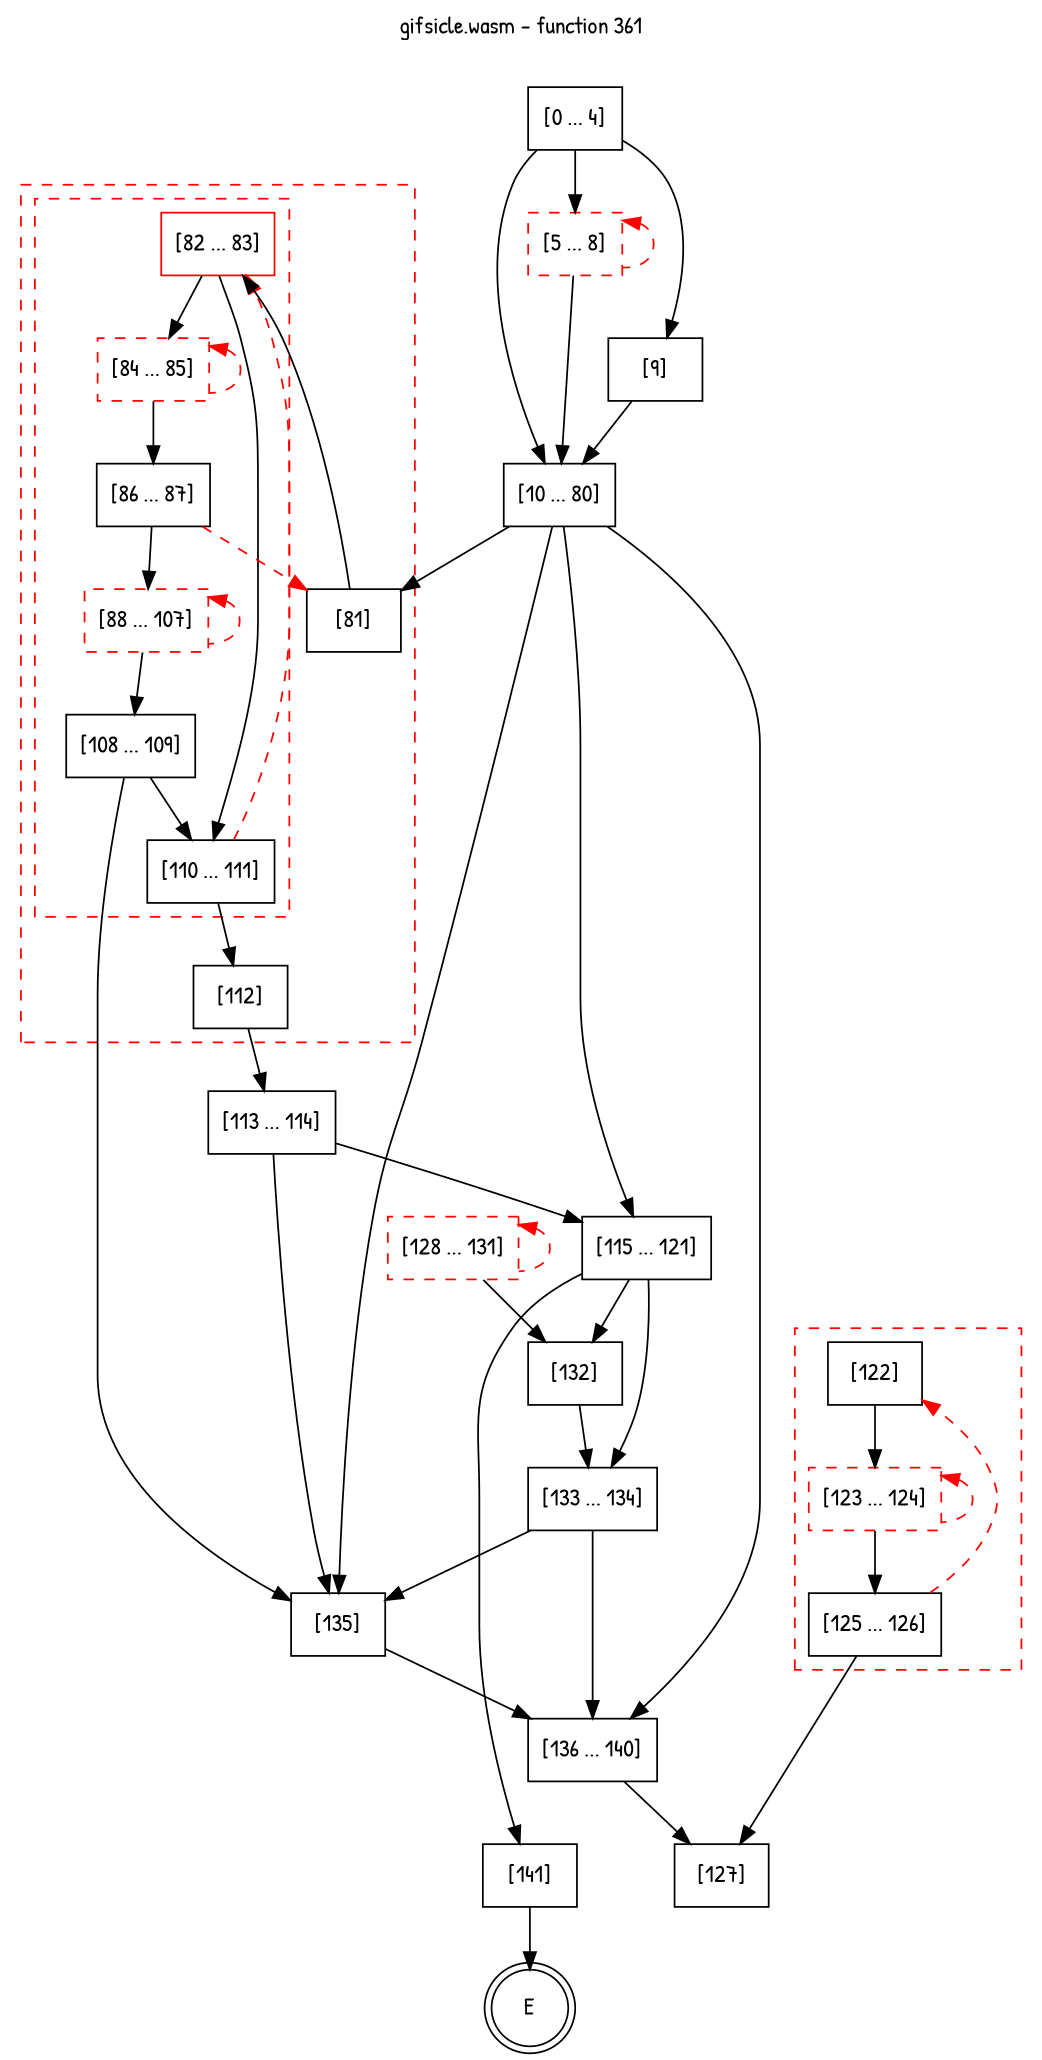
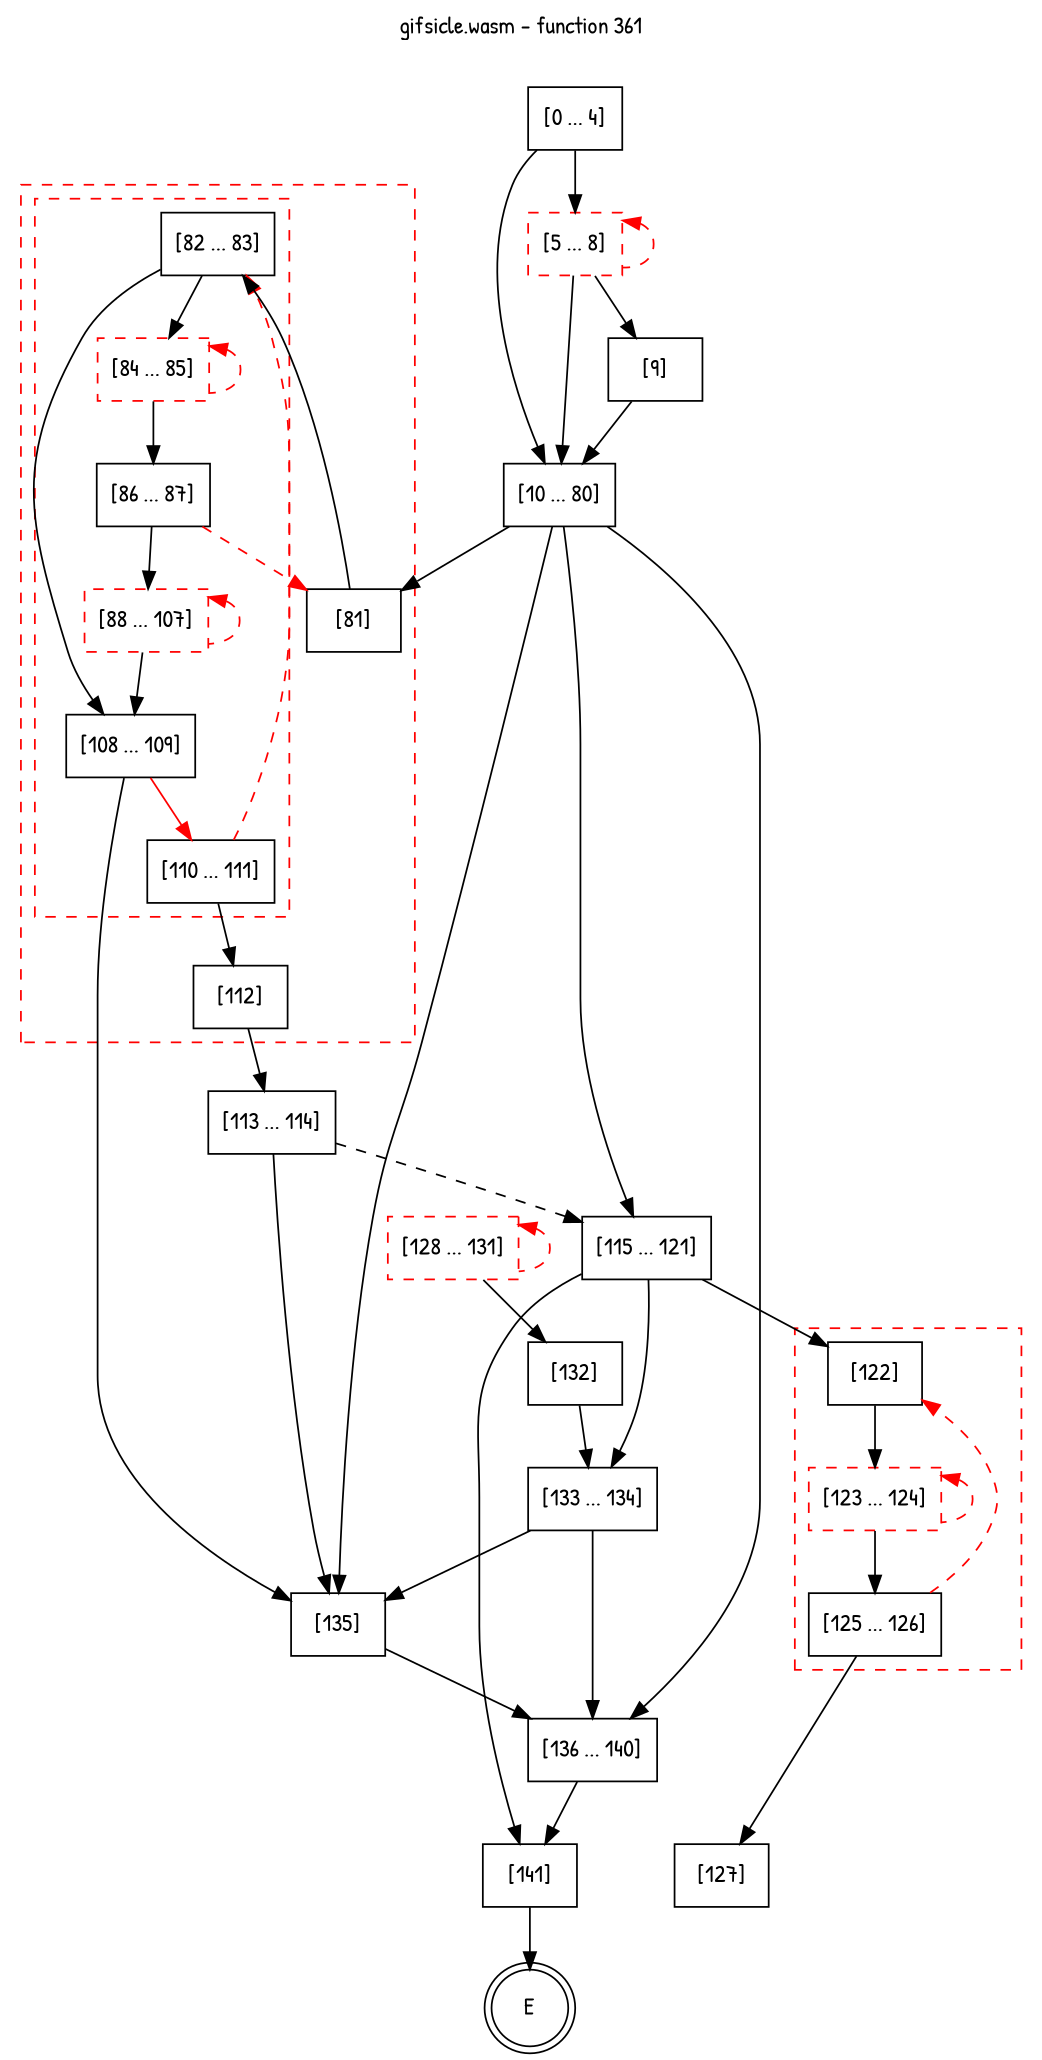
edge "[0 ... 4]" -> "[9]": now "[5 ... 8]" -> "[9]"
node "[82 ... 83]": color red -> black
edge "[82 ... 83]" -> "[110 ... 111]": now "[82 ... 83]" -> "[108 ... 109]"
edge "[108 ... 109]" -> "[110 ... 111]": color black -> red
edge "[113 ... 114]" -> "[115 ... 121]": style solid -> dashed
edge "[115 ... 121]" -> "[132]": now "[115 ... 121]" -> "[122]"
edge "[136 ... 140]" -> "[127]": now "[136 ... 140]" -> "[141]"
